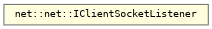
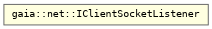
node "net::net::IClientSocketListener": label "net::net::IClientSocketListener" -> "gaia::net::IClientSocketListener"
